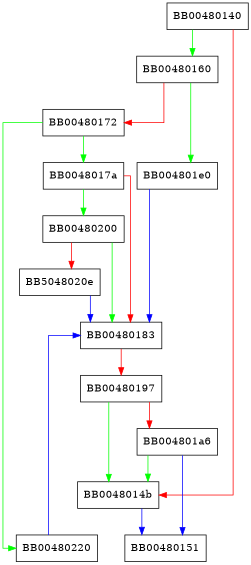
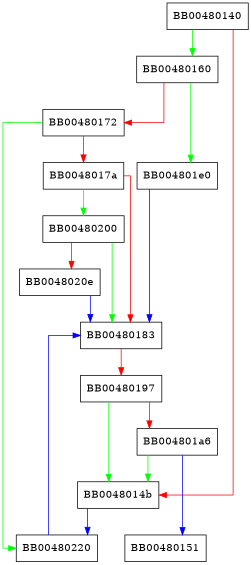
edge "BB00480172" -> "BB0048017a": color green -> red
node "BB5048020e": label "BB5048020e" -> "BB0048020e"
edge "BB0048014b" -> "BB00480151": now "BB0048014b" -> "BB00480220"
